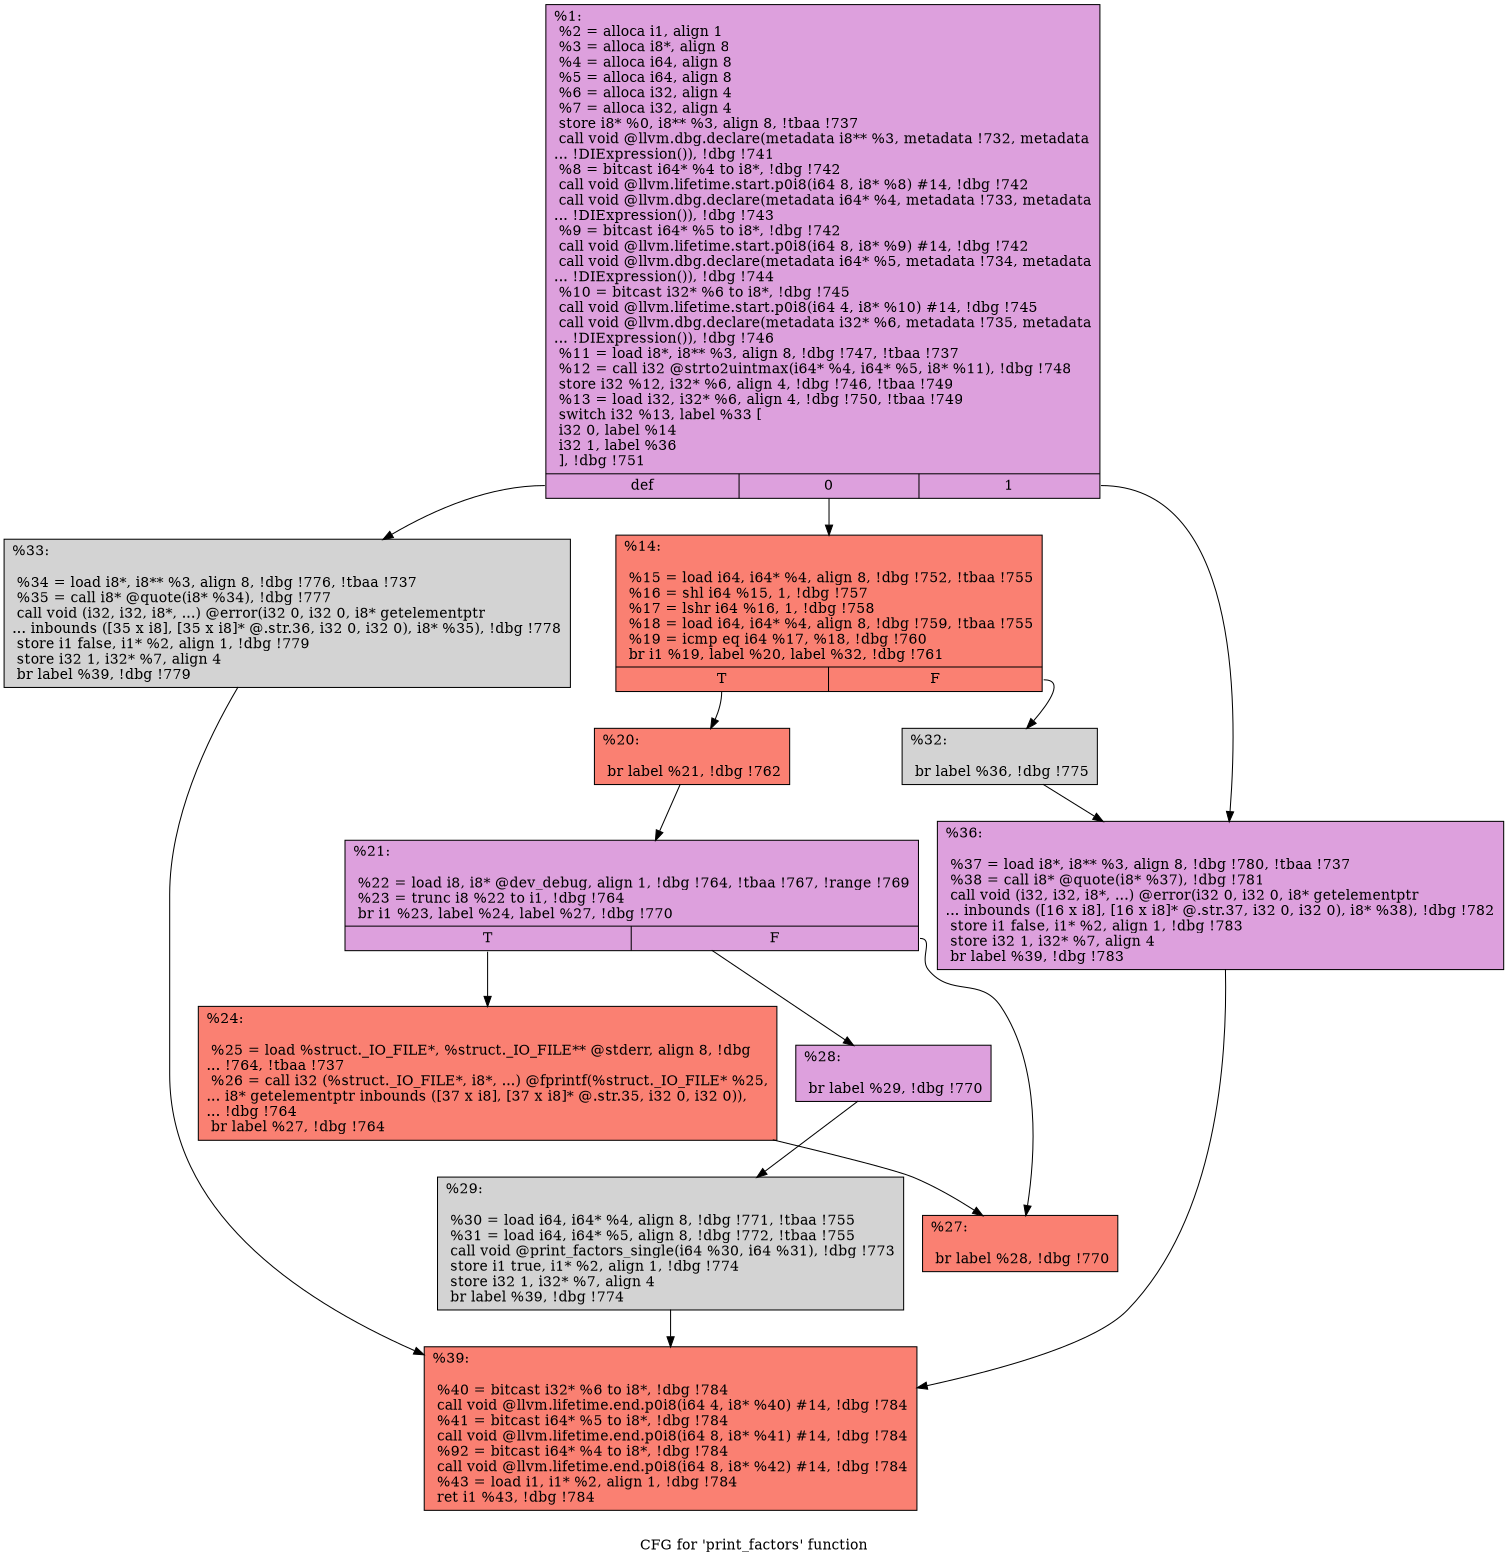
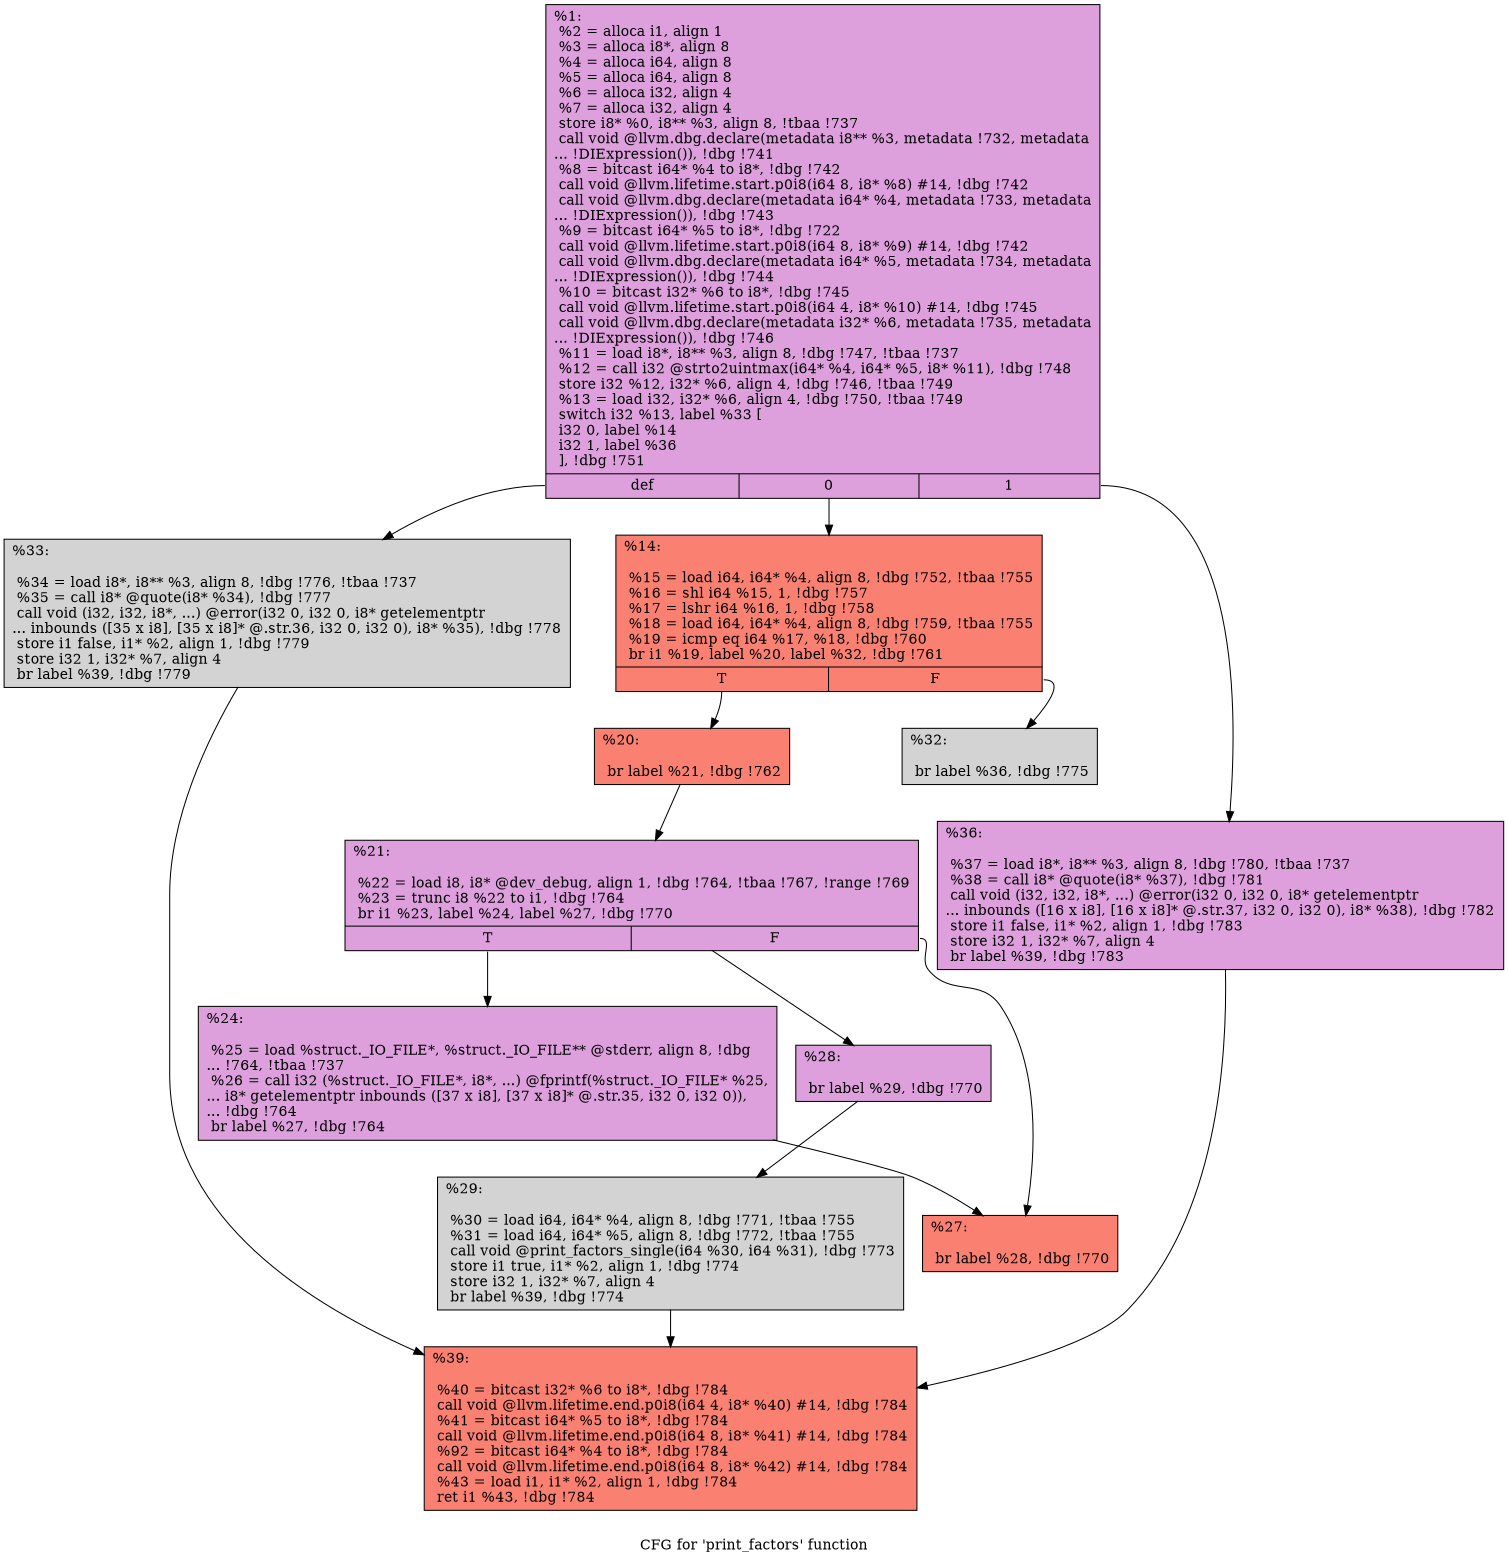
node "%1:": text "%9 = bitcast i64* %5 to i8*, !dbg !742" -> "%9 = bitcast i64* %5 to i8*, !dbg !722"
edge "%32:" -> "%36:": removed
node "%24:": fillcolor salmon -> plum
